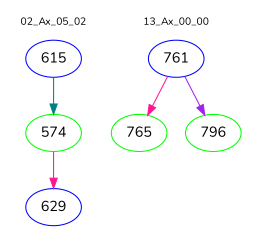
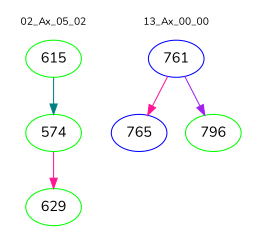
node "615": color blue -> green
node "765": color green -> blue
node "629": color blue -> green
